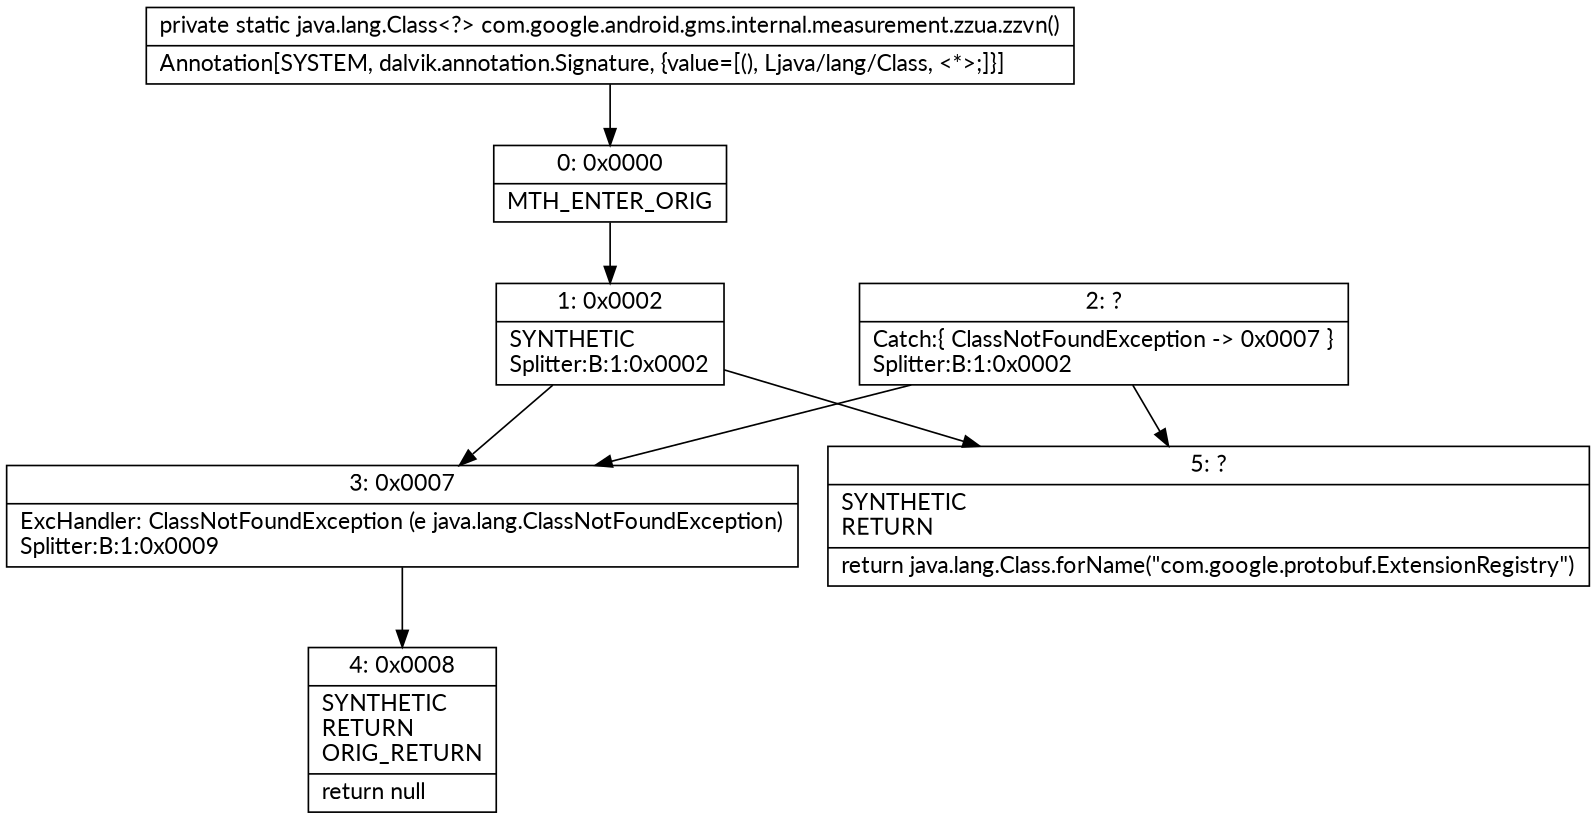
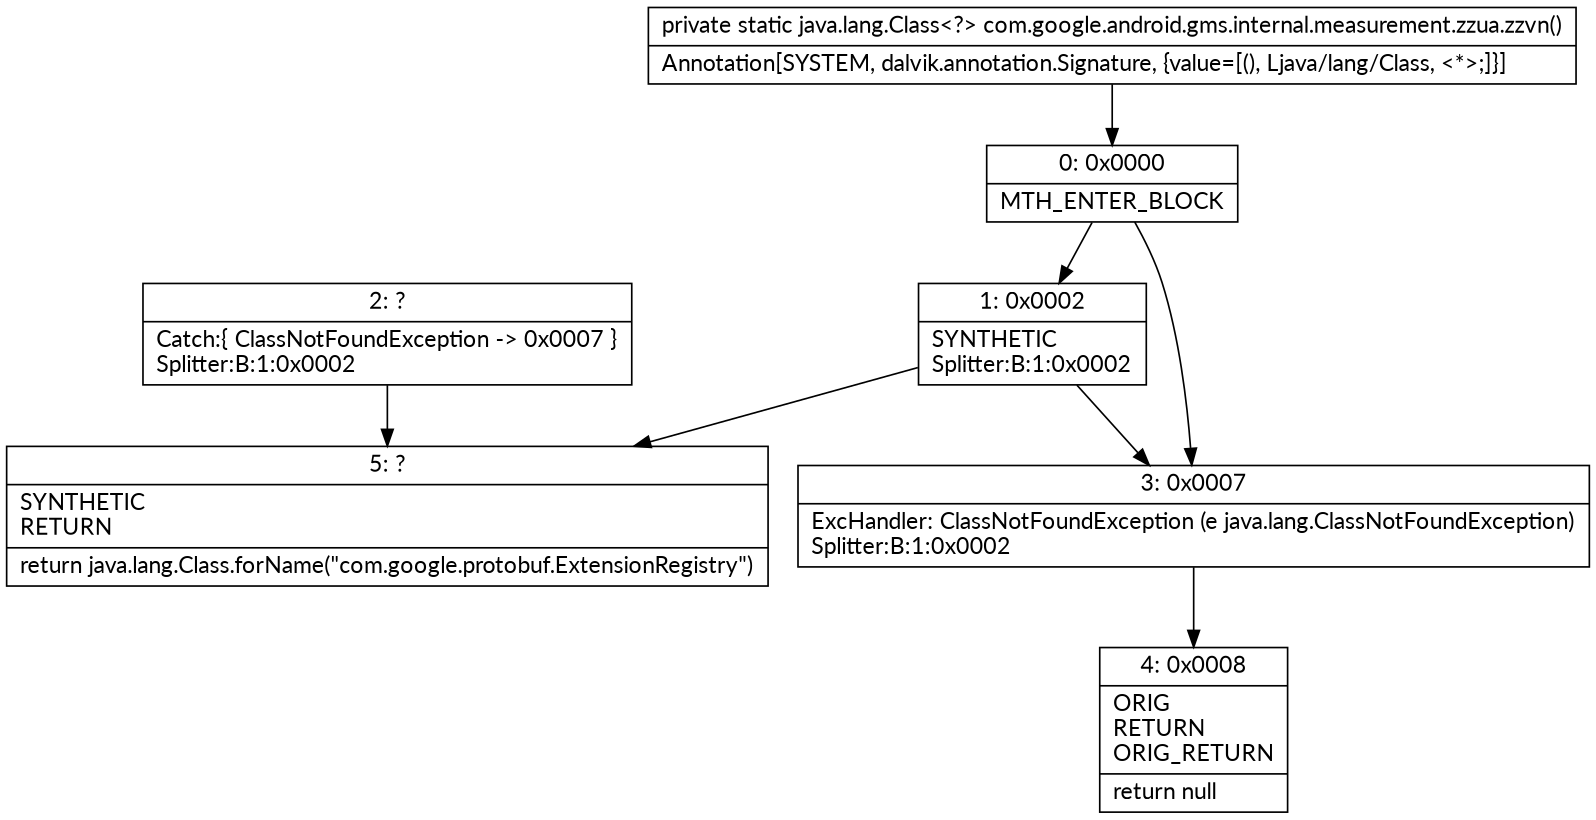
node "0: 0x0000": text "MTH_ENTER_ORIG" -> "MTH_ENTER_BLOCK"
edge "2: ?" -> "3: 0x0007": now "0: 0x0000" -> "3: 0x0007"
node "3: 0x0007": text "Splitter:B:1:0x0009" -> "Splitter:B:1:0x0002"
node "4: 0x0008": text "SYNTHETIC" -> "ORIG"
